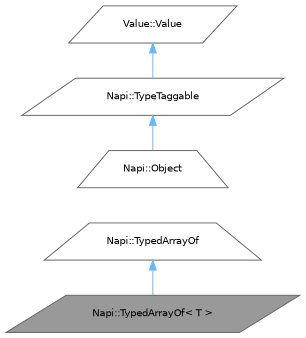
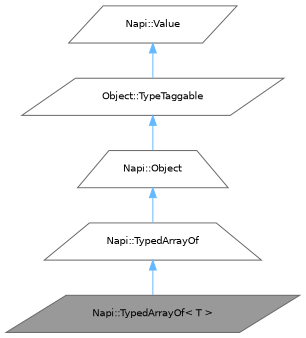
node "Value::Value": label "Value::Value" -> "Napi::Value"
node "Napi::TypeTaggable": label "Napi::TypeTaggable" -> "Object::TypeTaggable"
edge "Napi::TypedArrayOf" -> "Napi::Object": added
